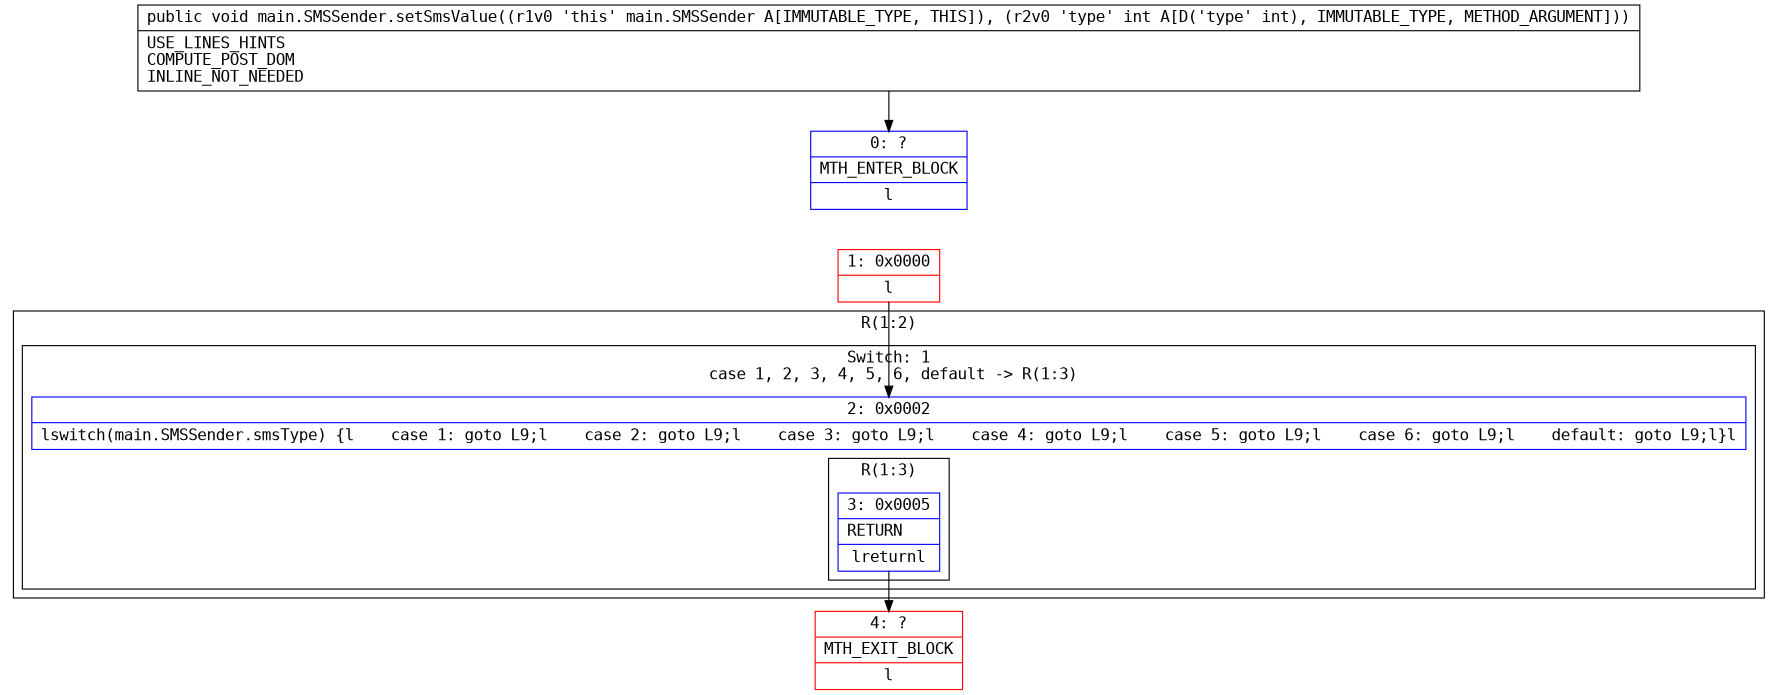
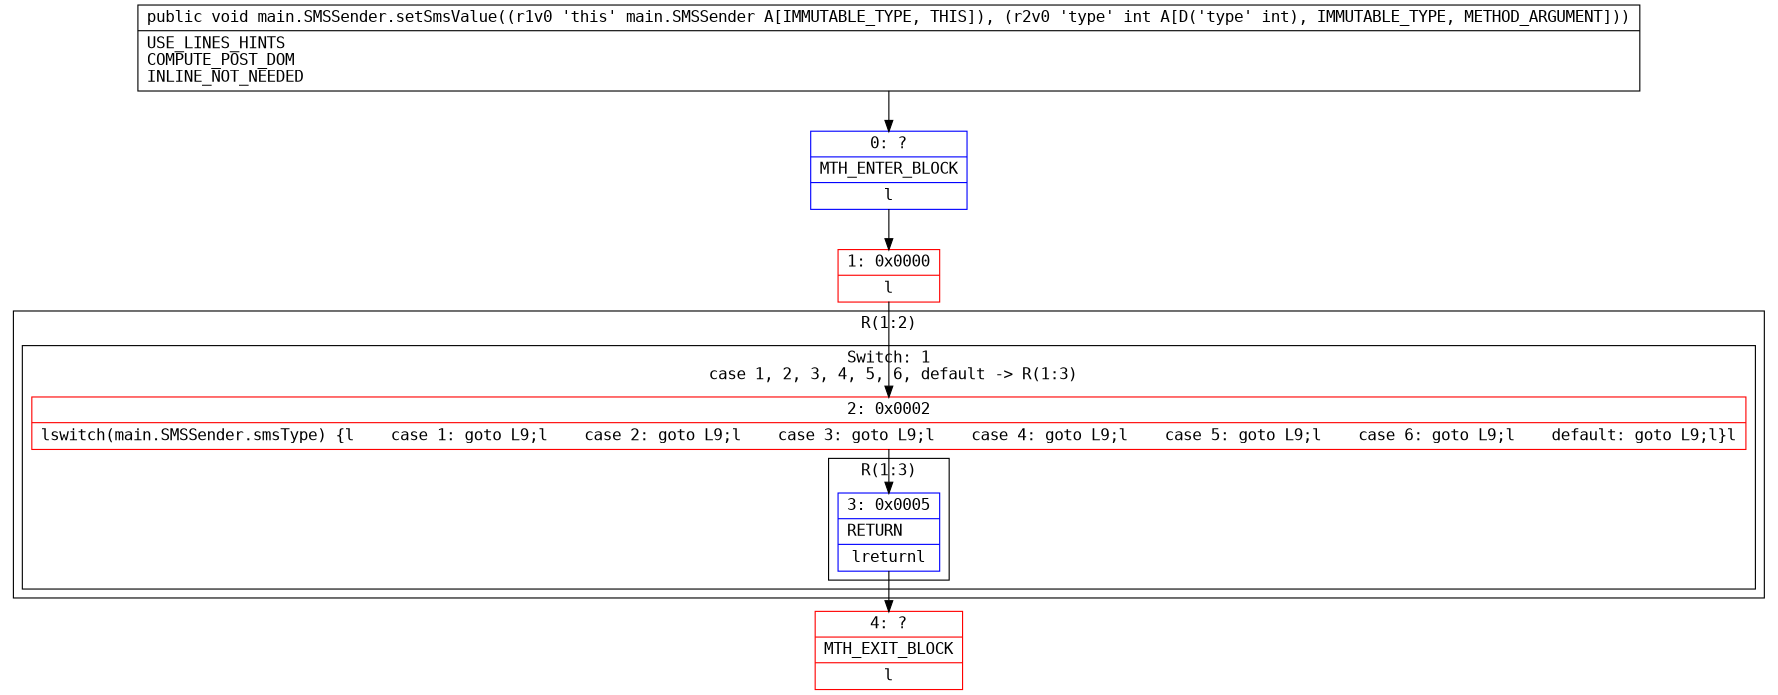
edge "0: ?" -> "1: 0x0000": added
node "2: 0x0002": color blue -> red
edge "2: 0x0002" -> "3: 0x0005": added
